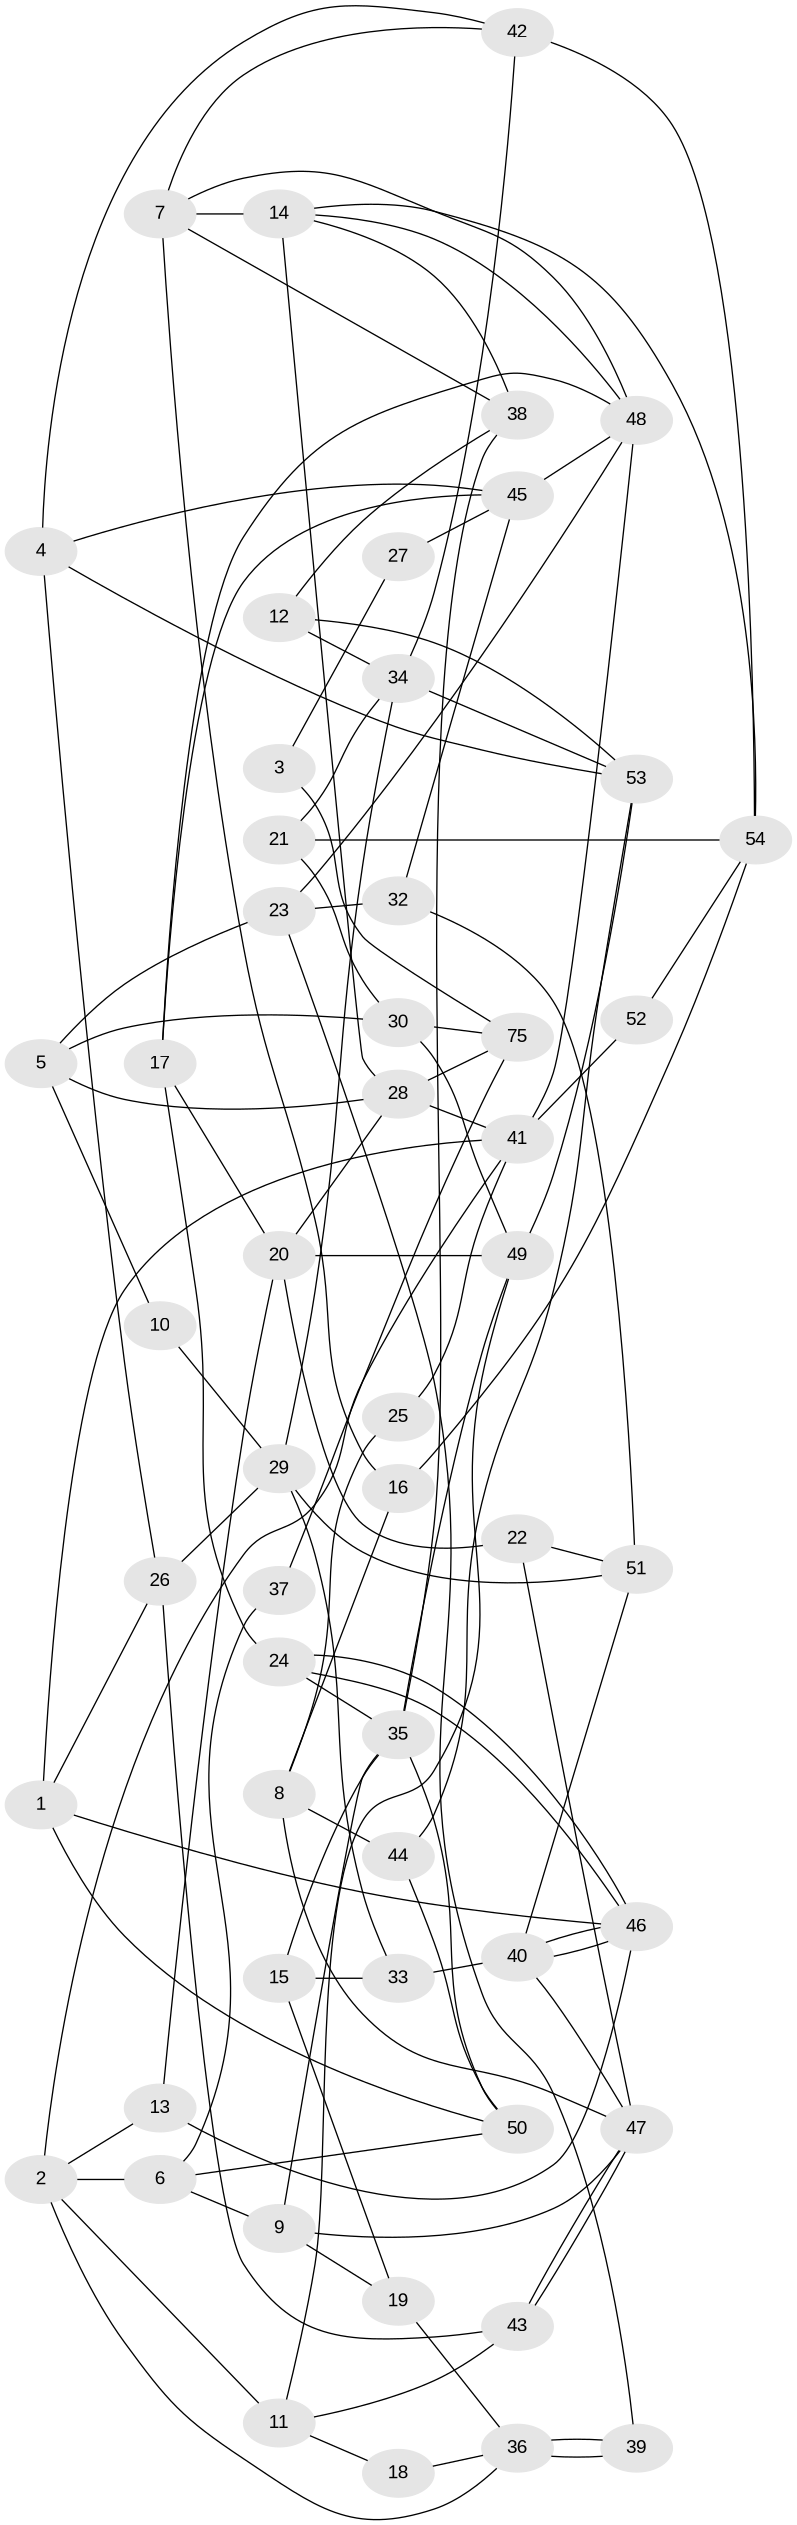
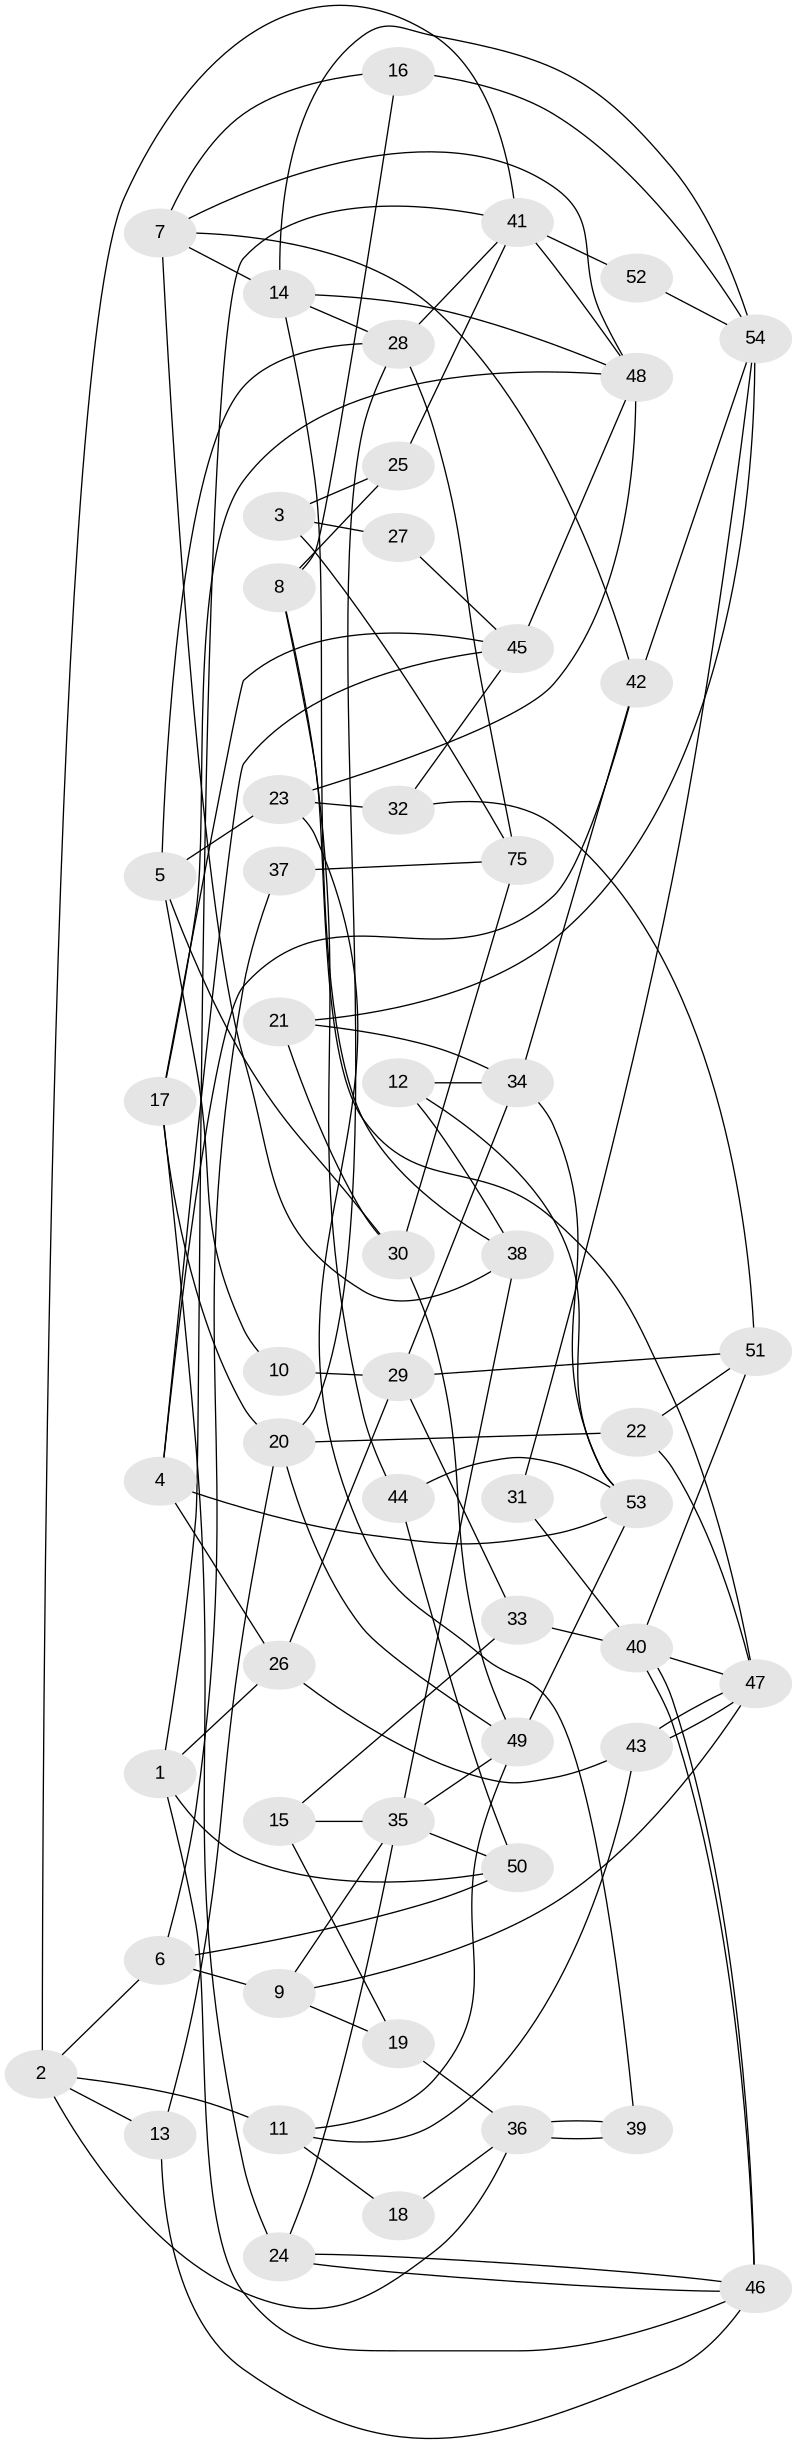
edge "25" -- "3": added
node "31": added
